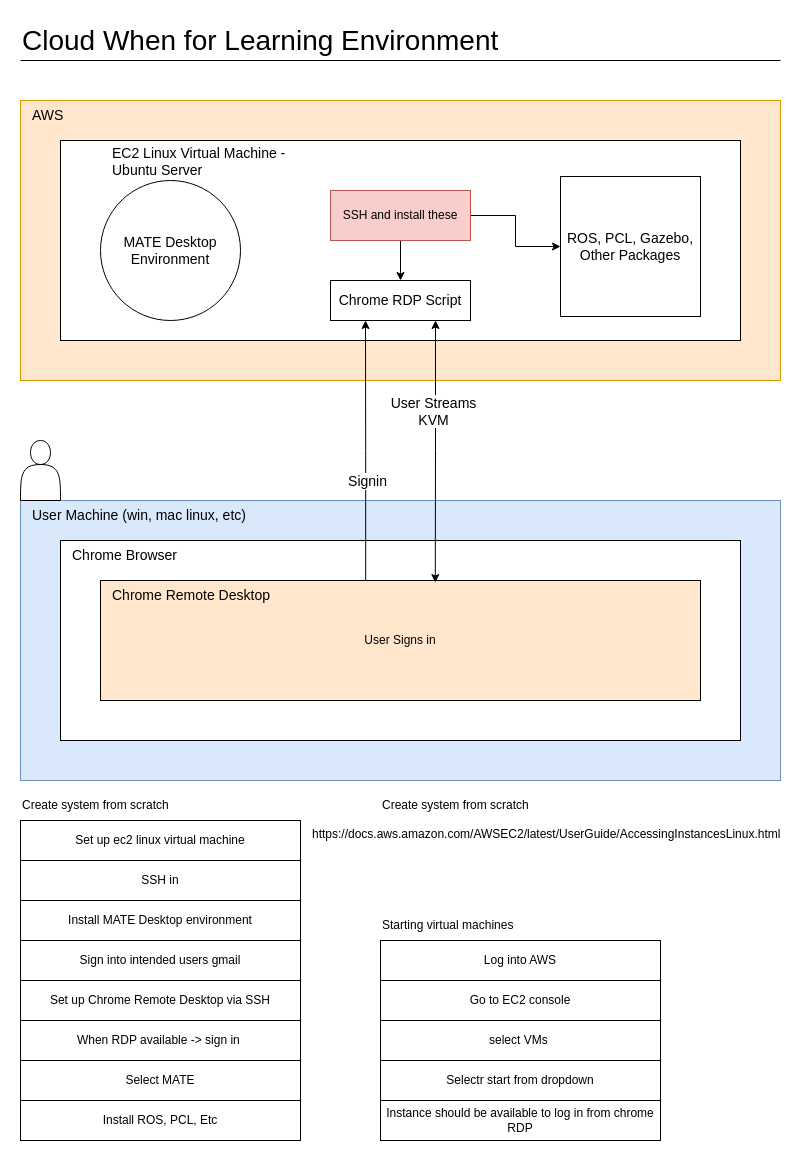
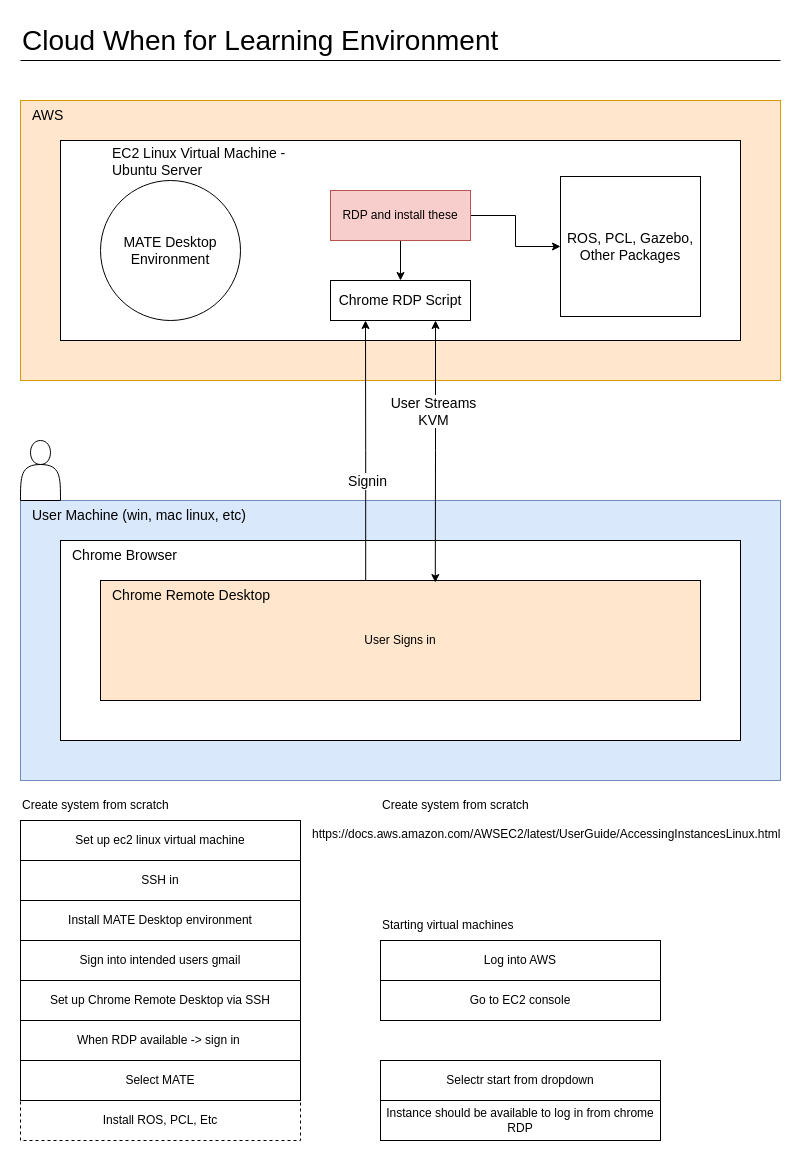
node "SSH and install these": label "SSH and install these" -> "RDP and install these"
node "select VMs": removed
node "Install ROS, PCL, Etc": style solid -> dashed
